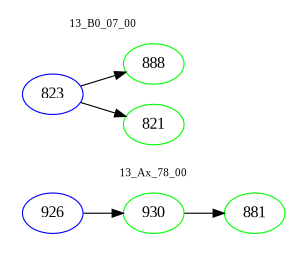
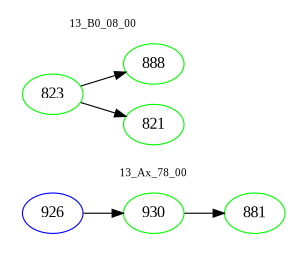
cluster "13_B0_07_00": label "13_B0_07_00" -> "13_B0_08_00"
node "823": color blue -> green
